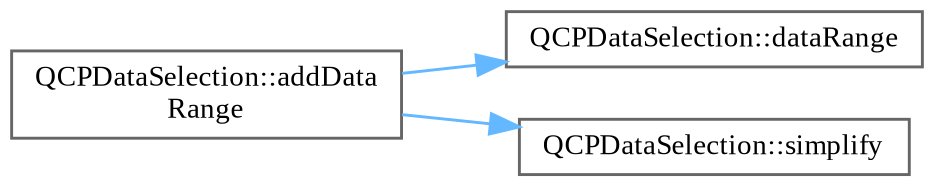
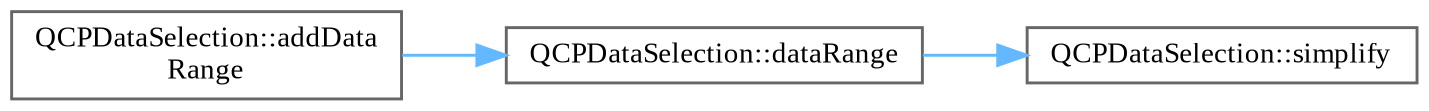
edge "QCPDataSelection::addData Range" -> "QCPDataSelection::simplify": now "QCPDataSelection::dataRange" -> "QCPDataSelection::simplify"
